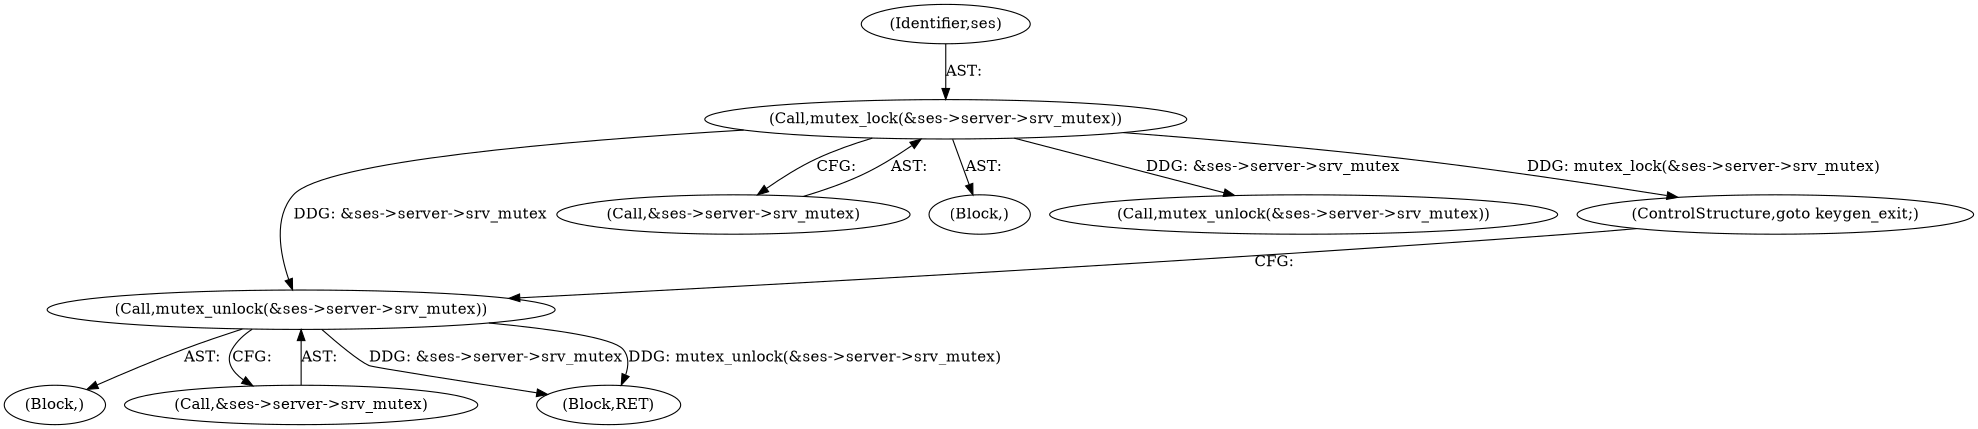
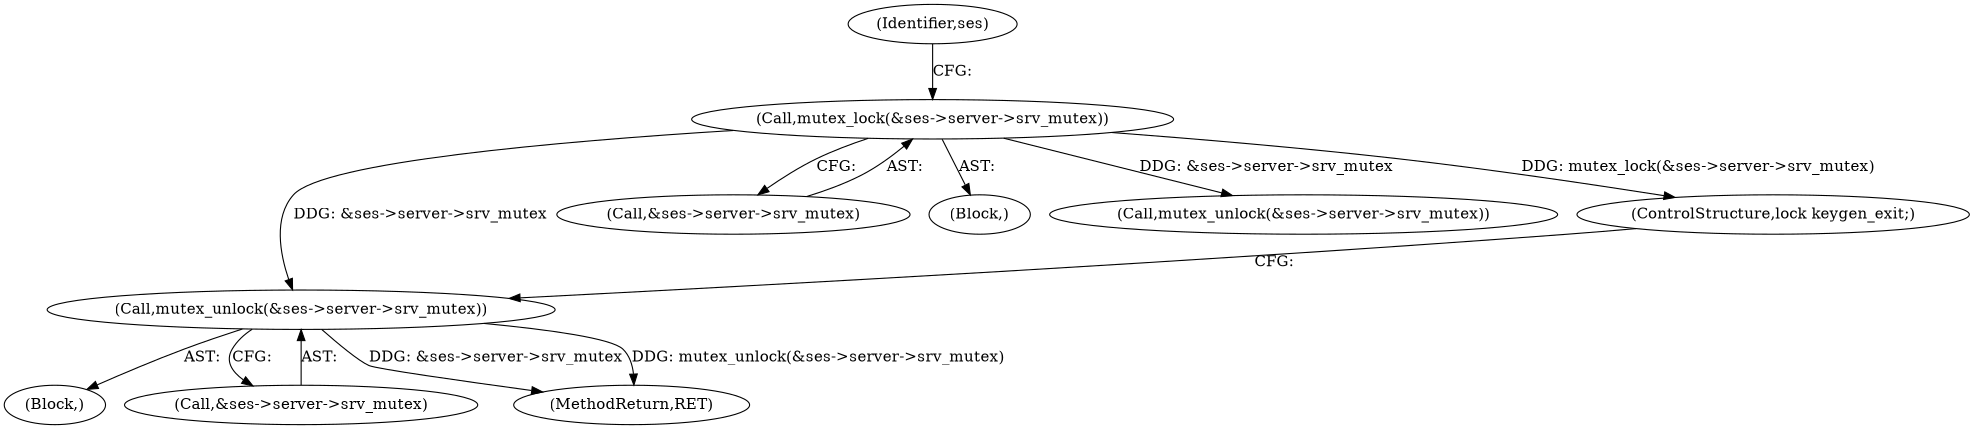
edge "(Identifier,ses)" -> "(Call,mutex_lock(&ses->server->srv_mutex))": label "AST: " -> "CFG: "
node "(ControlStructure,goto keygen_exit;)": label "(ControlStructure,goto keygen_exit;)" -> "(ControlStructure,lock keygen_exit;)"
node "(Block,RET)": label "(Block,RET)" -> "(MethodReturn,RET)"
